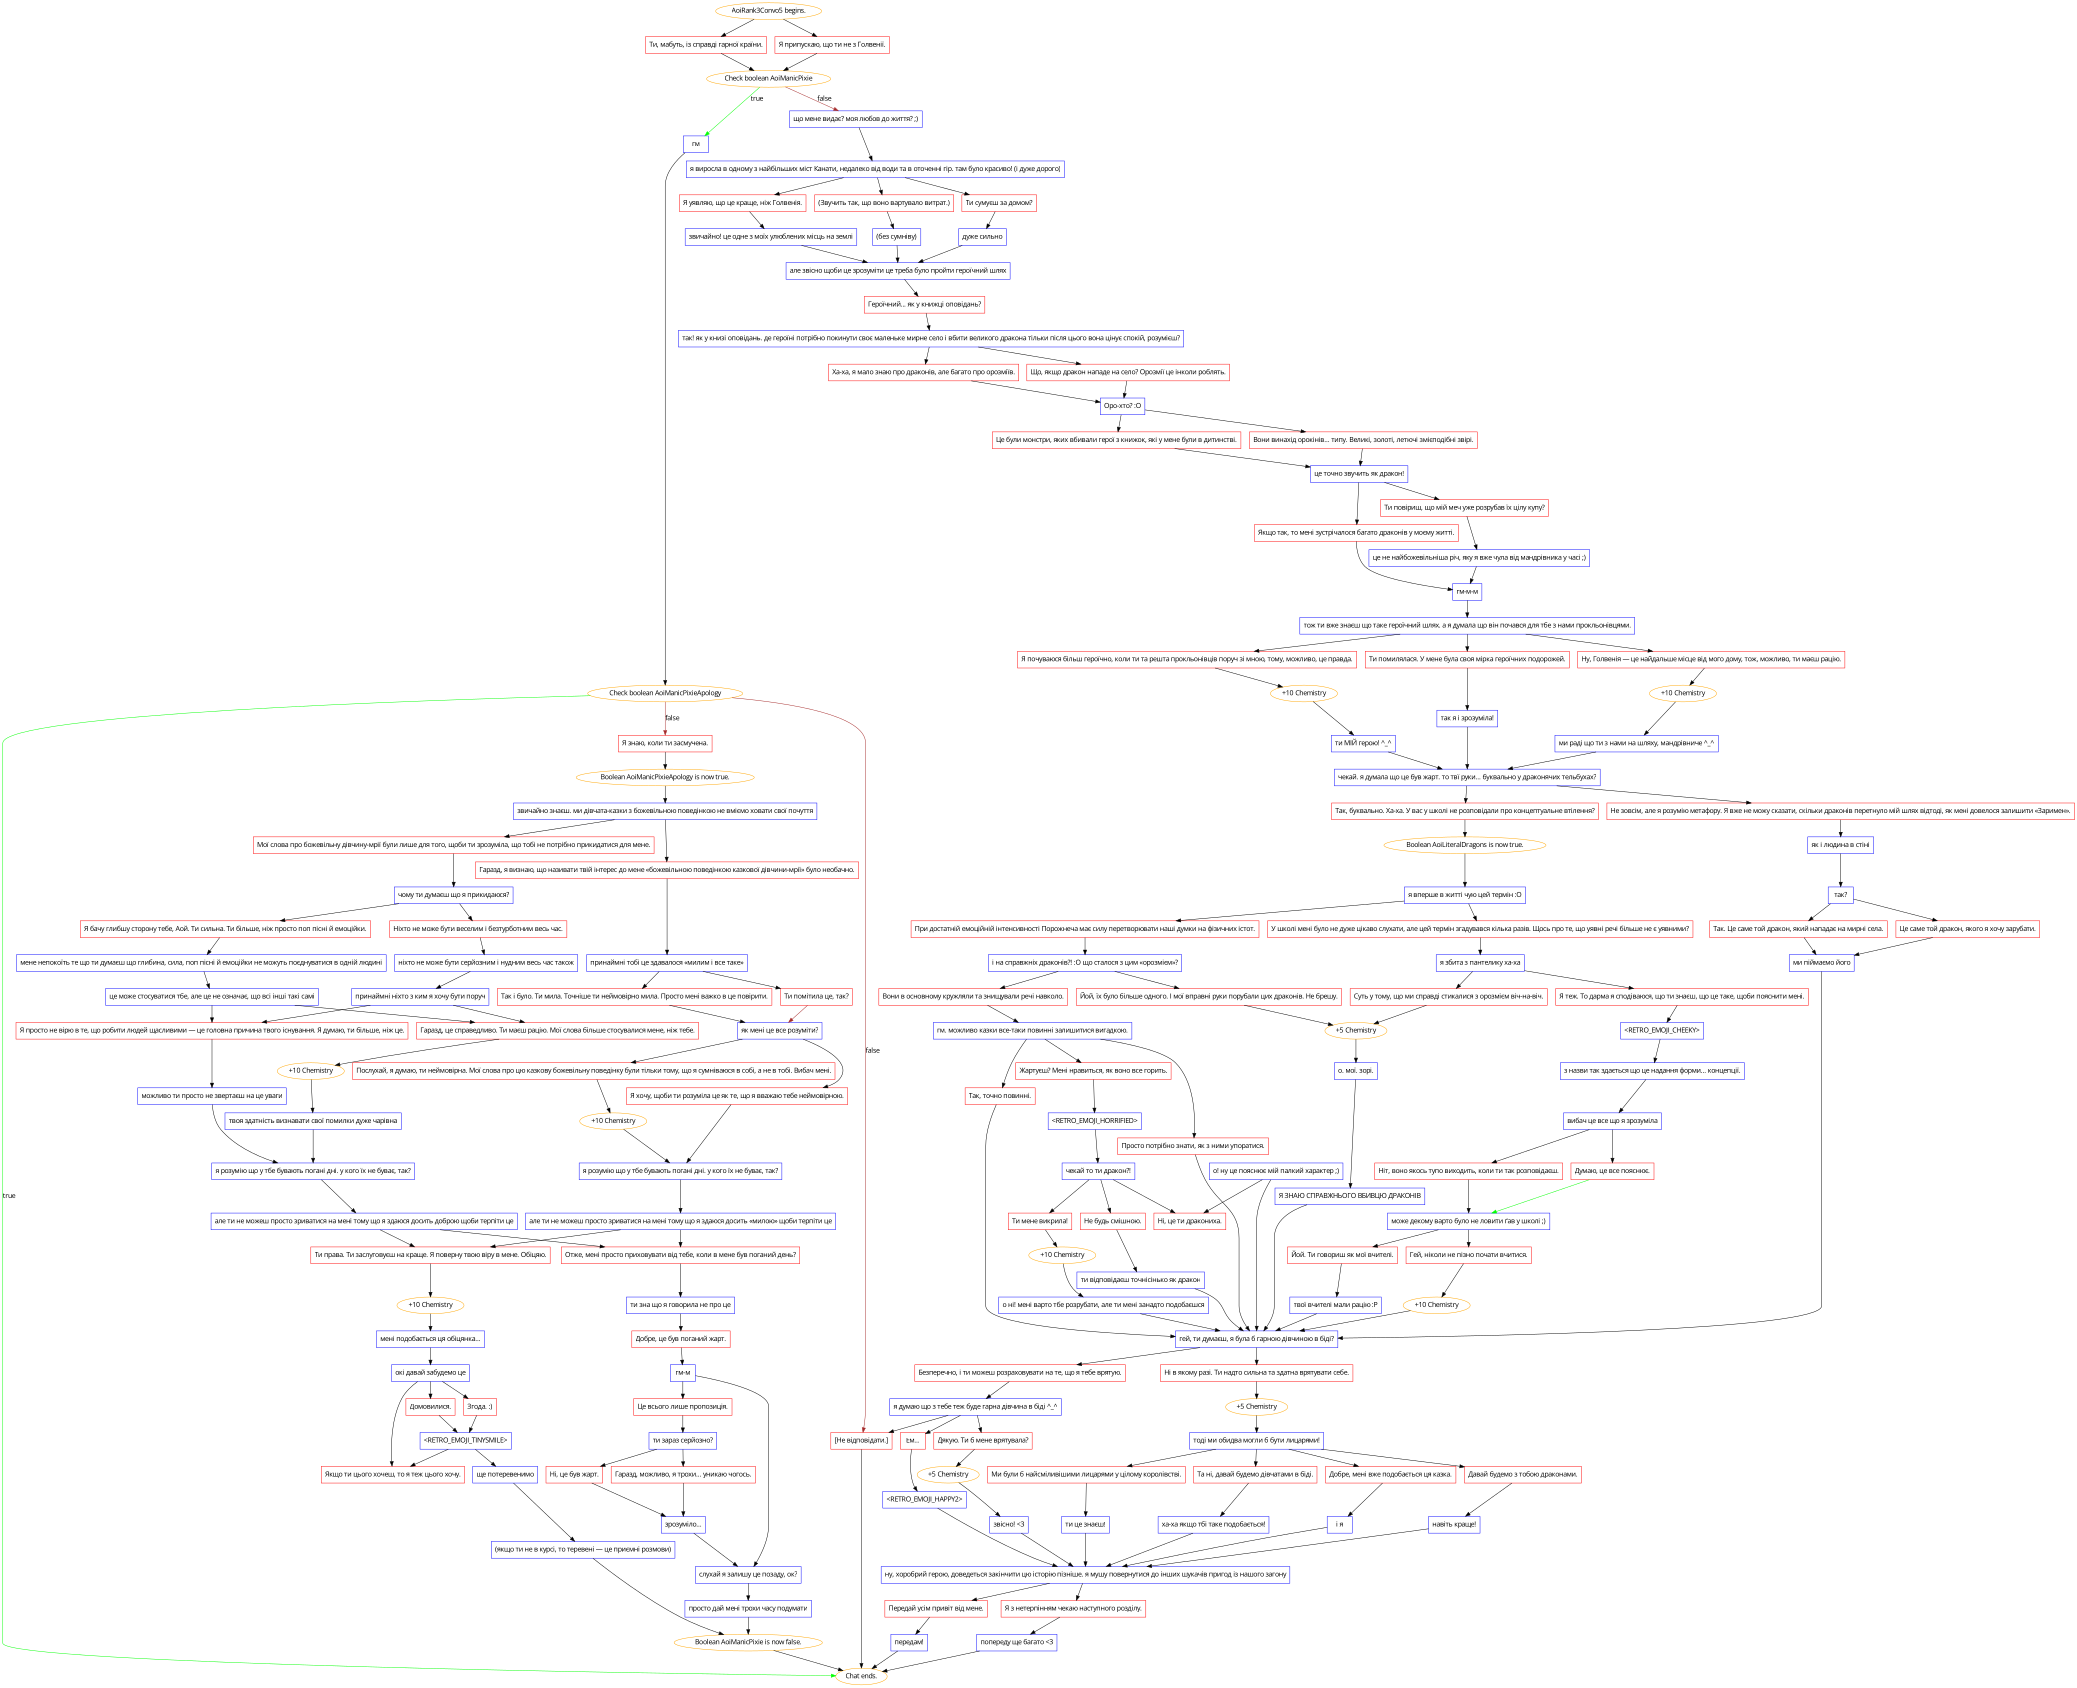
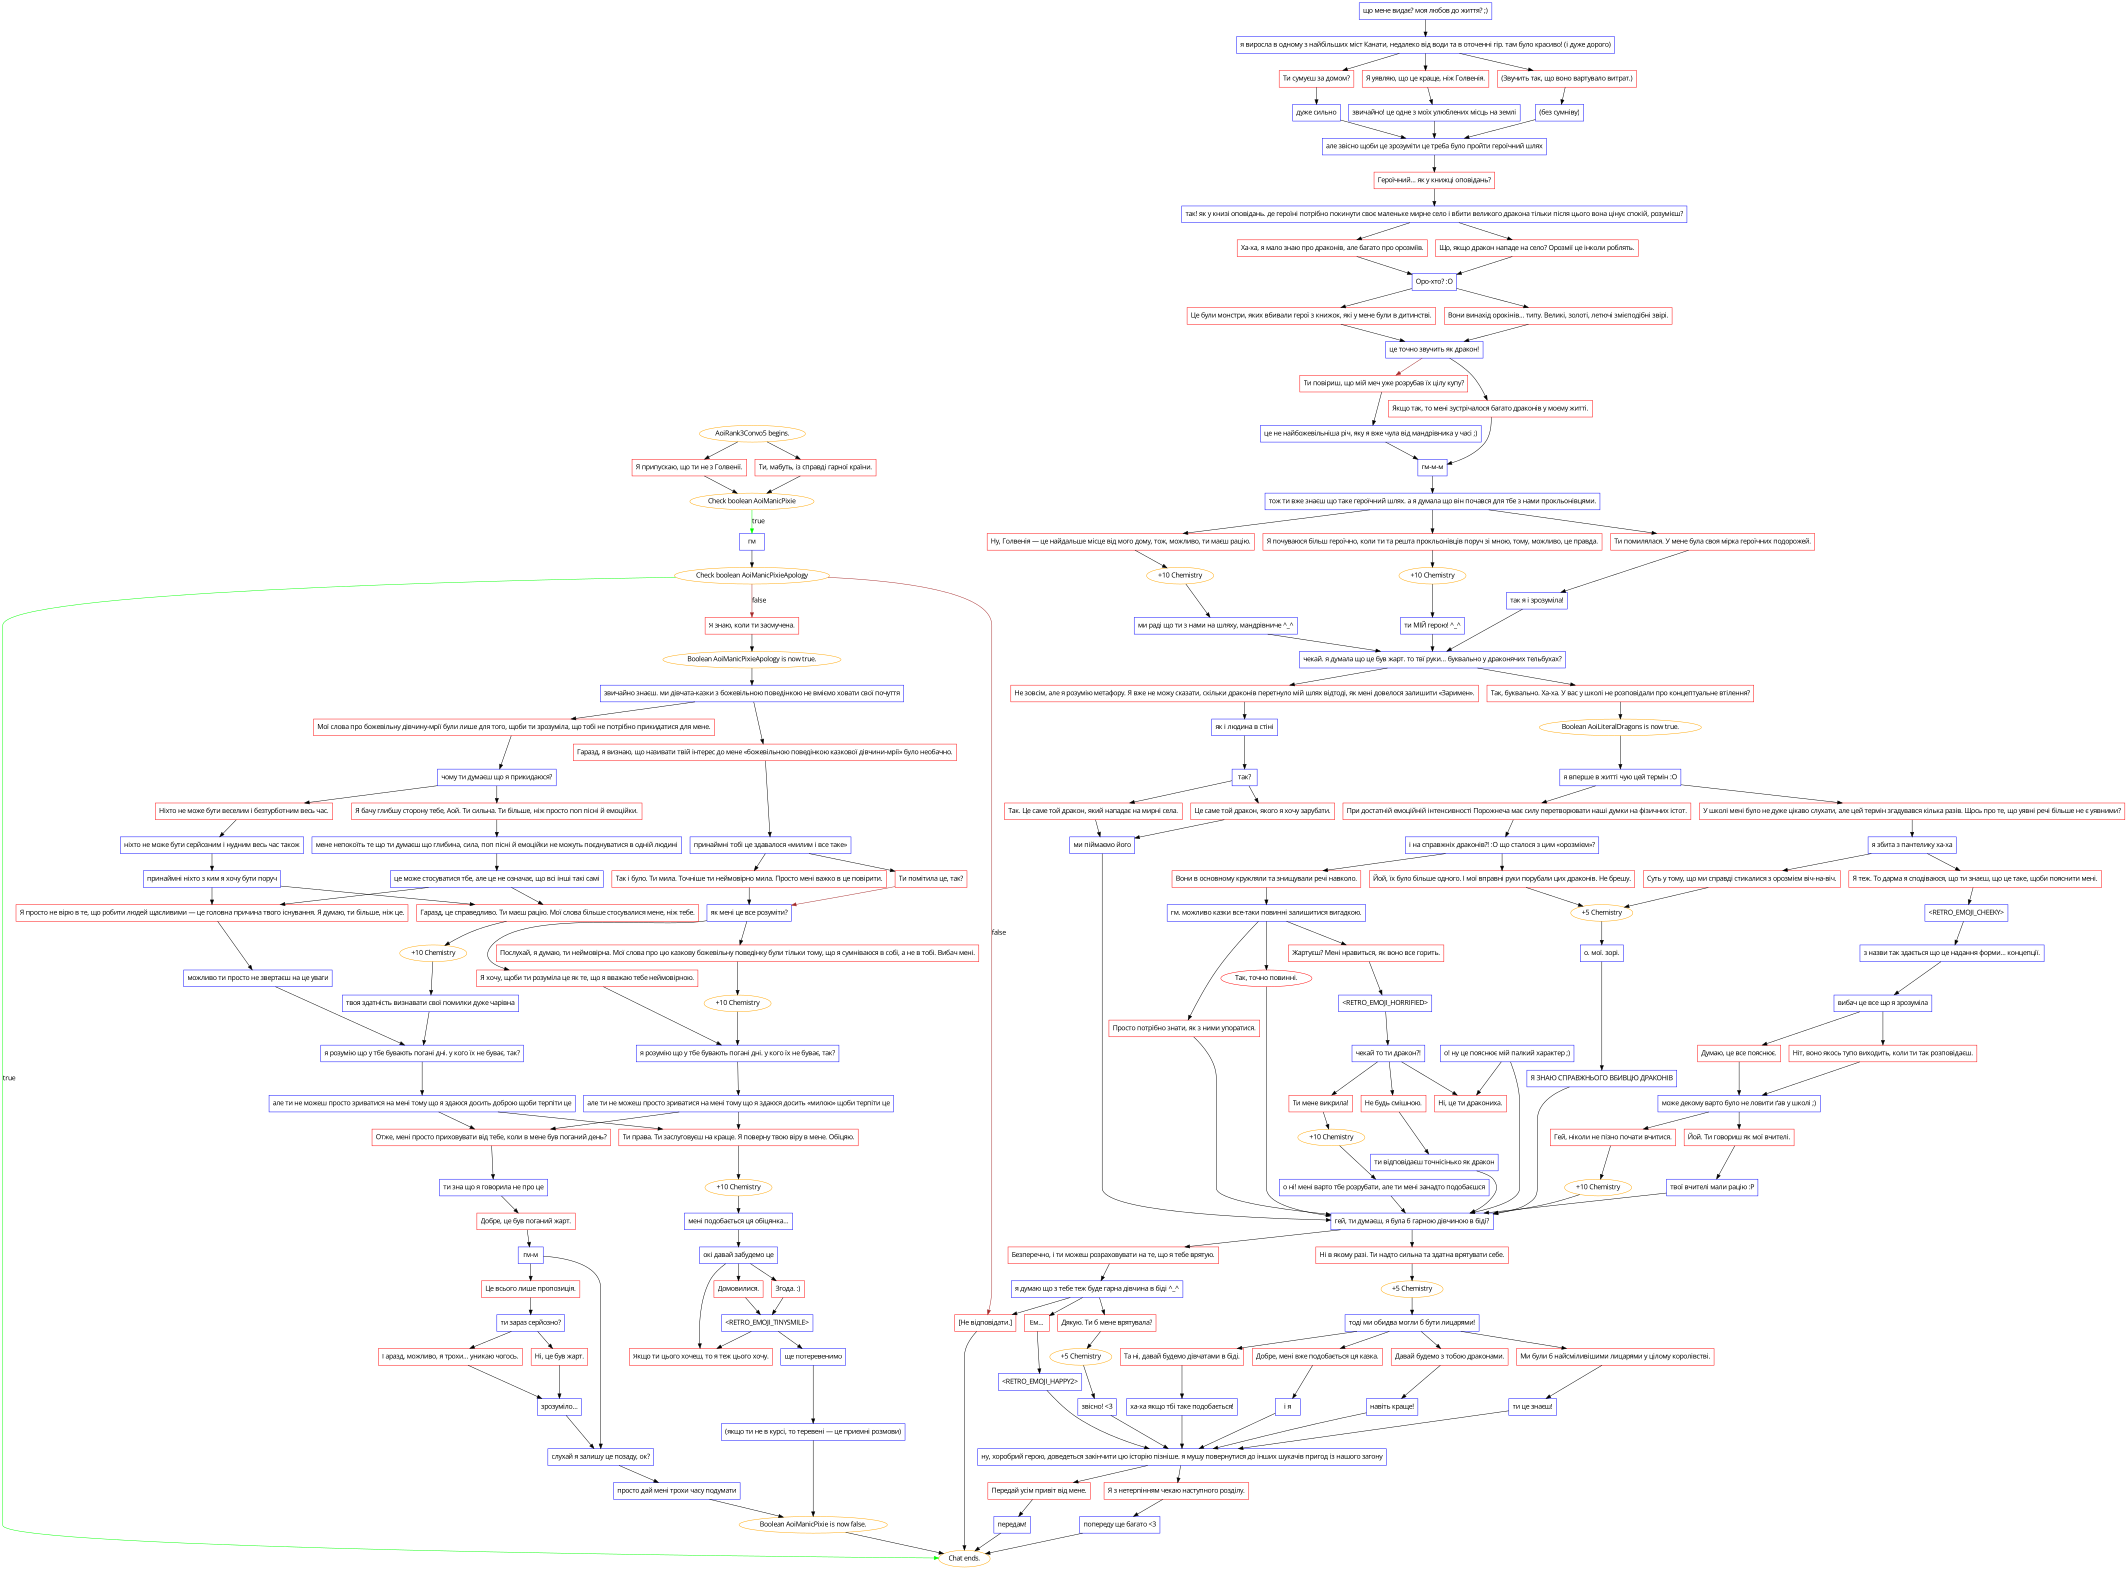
edge "Check boolean AoiManicPixie" -> "що мене видає? моя любов до життя? ;)": removed, label "false"
edge "це точно звучить як дракон!" -> "Ти повіриш, що мій меч уже розрубав їх цілу купу?": color black -> brown
node "Так, точно повинні.": shape box -> ellipse
edge "Думаю, це все пояснює." -> "може декому варто було не ловити ґав у школі ;)": color green -> black
